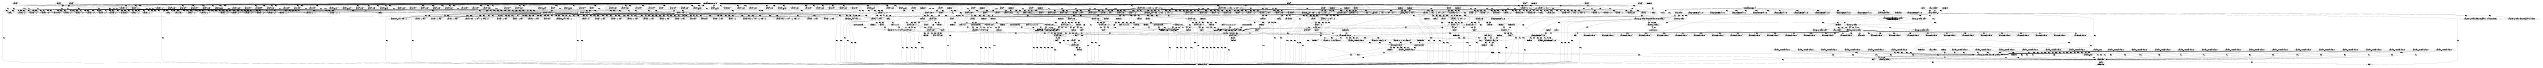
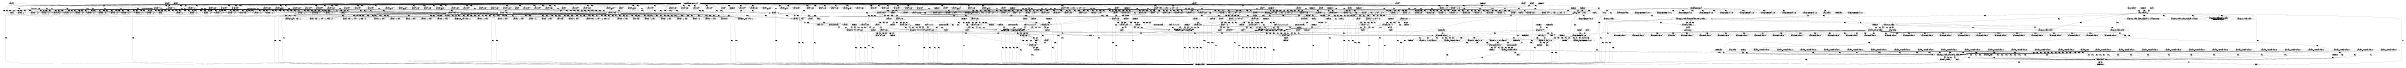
edge "(MethodParameterIn,const ut8 *buf)" -> "(Call,(llint)buf[5])": reversed
node "(Call,R_ASM_NULL_NAME (a, 'f', vB))": label "(Call,R_ASM_NULL_NAME (a, 'f', vB))" -> "(Call,R_ASM_GET_NAME (a, 'f', vB))"
